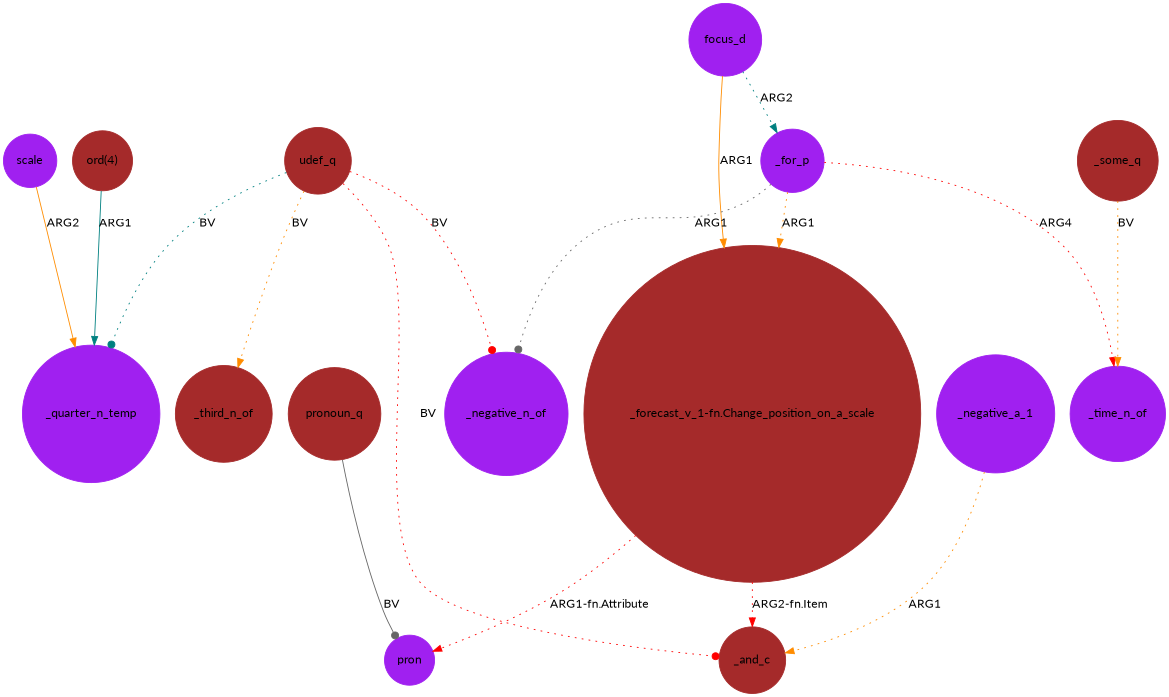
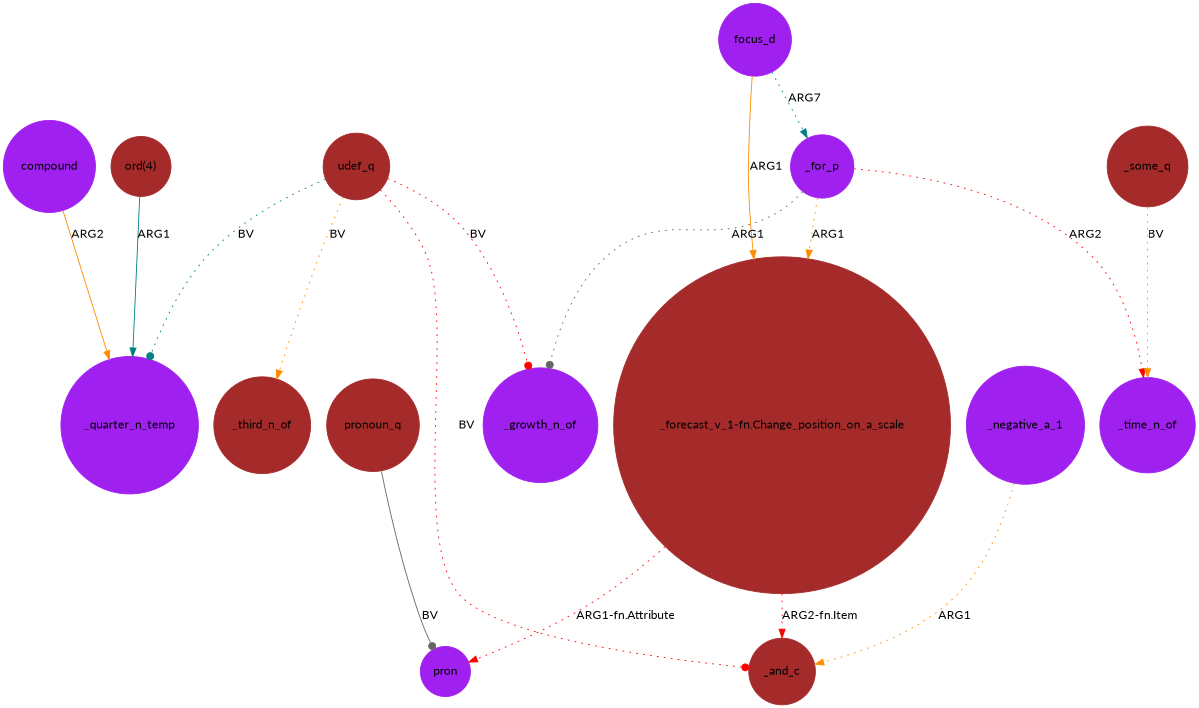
edge "focus_d" -> "_for_p": label "ARG2" -> "ARG7"
node "scale": label "scale" -> "compound"
edge "_for_p" -> "_time_n_of": label "ARG4" -> "ARG2"
node "_negative_n_of": label "_negative_n_of" -> "_growth_n_of"
